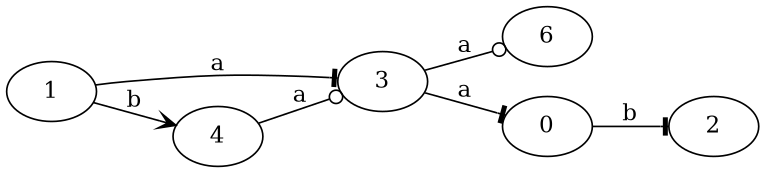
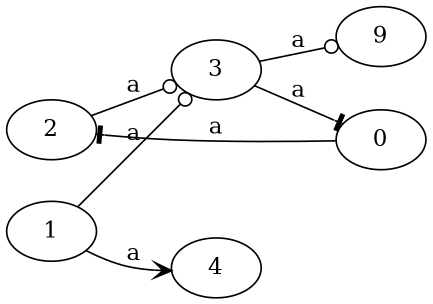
node "6": label "6" -> "9"
edge "1" -> "3": arrowhead tee -> odot
edge "1" -> "4": label "b" -> "a"
edge "4" -> "3": now "2" -> "3"
edge "0" -> "2": label "b" -> "a"
